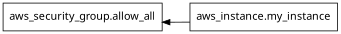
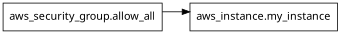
edge "aws_instance.my_instance" -> "aws_security_group.allow_all": reversed
